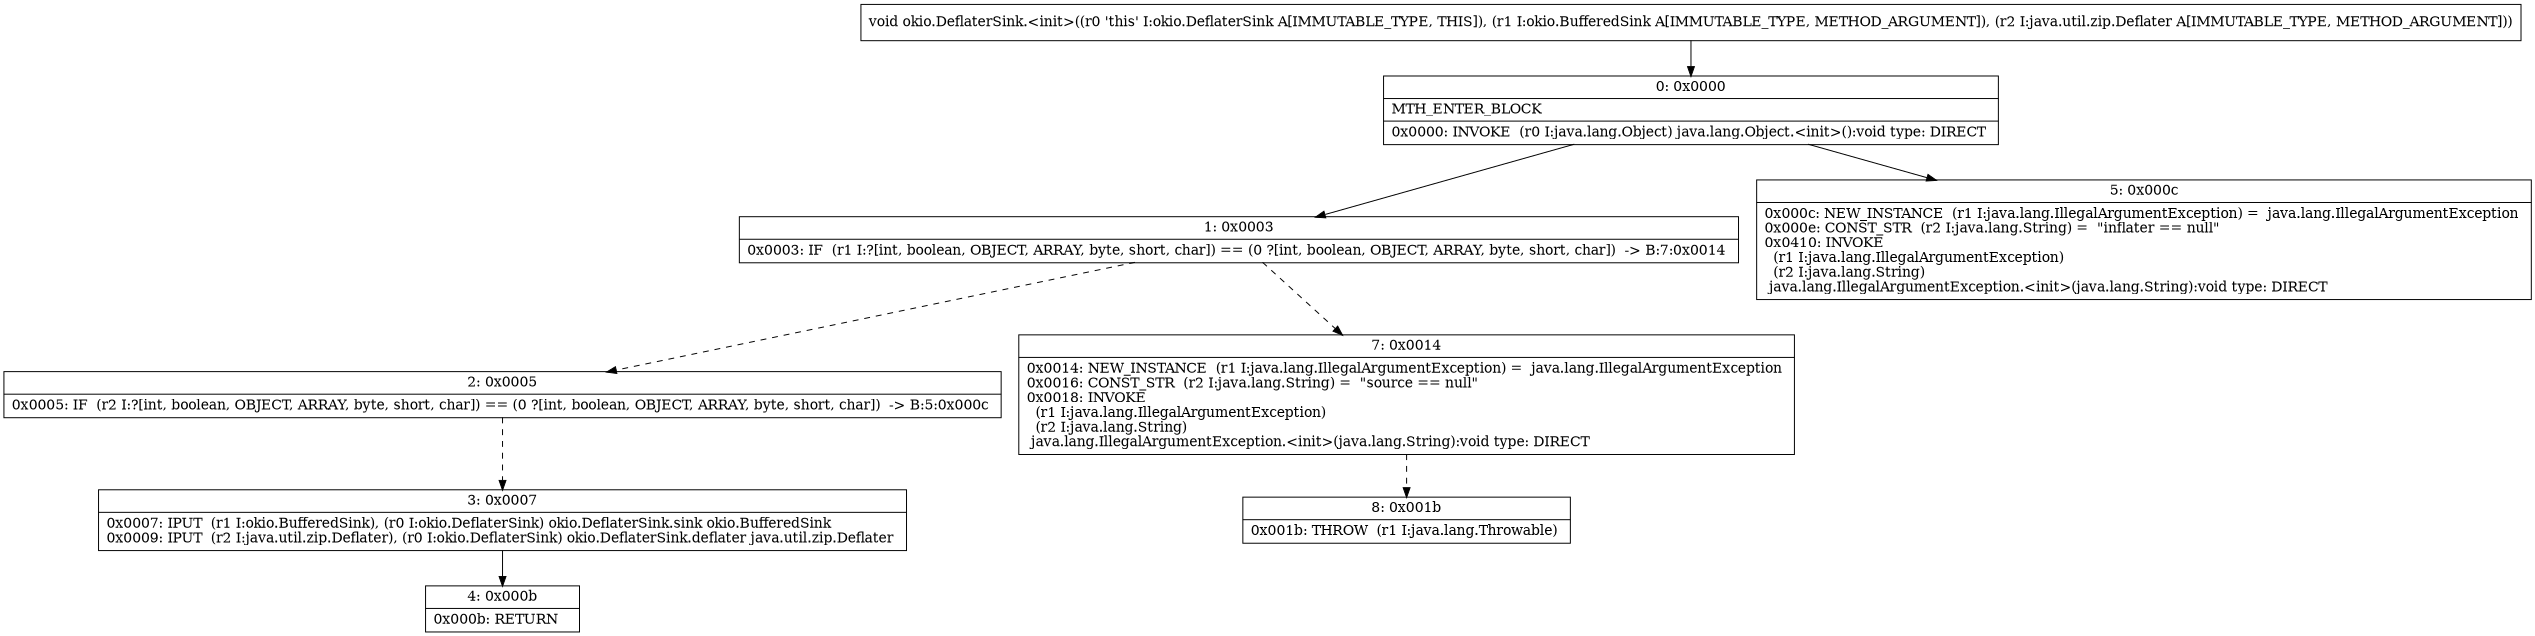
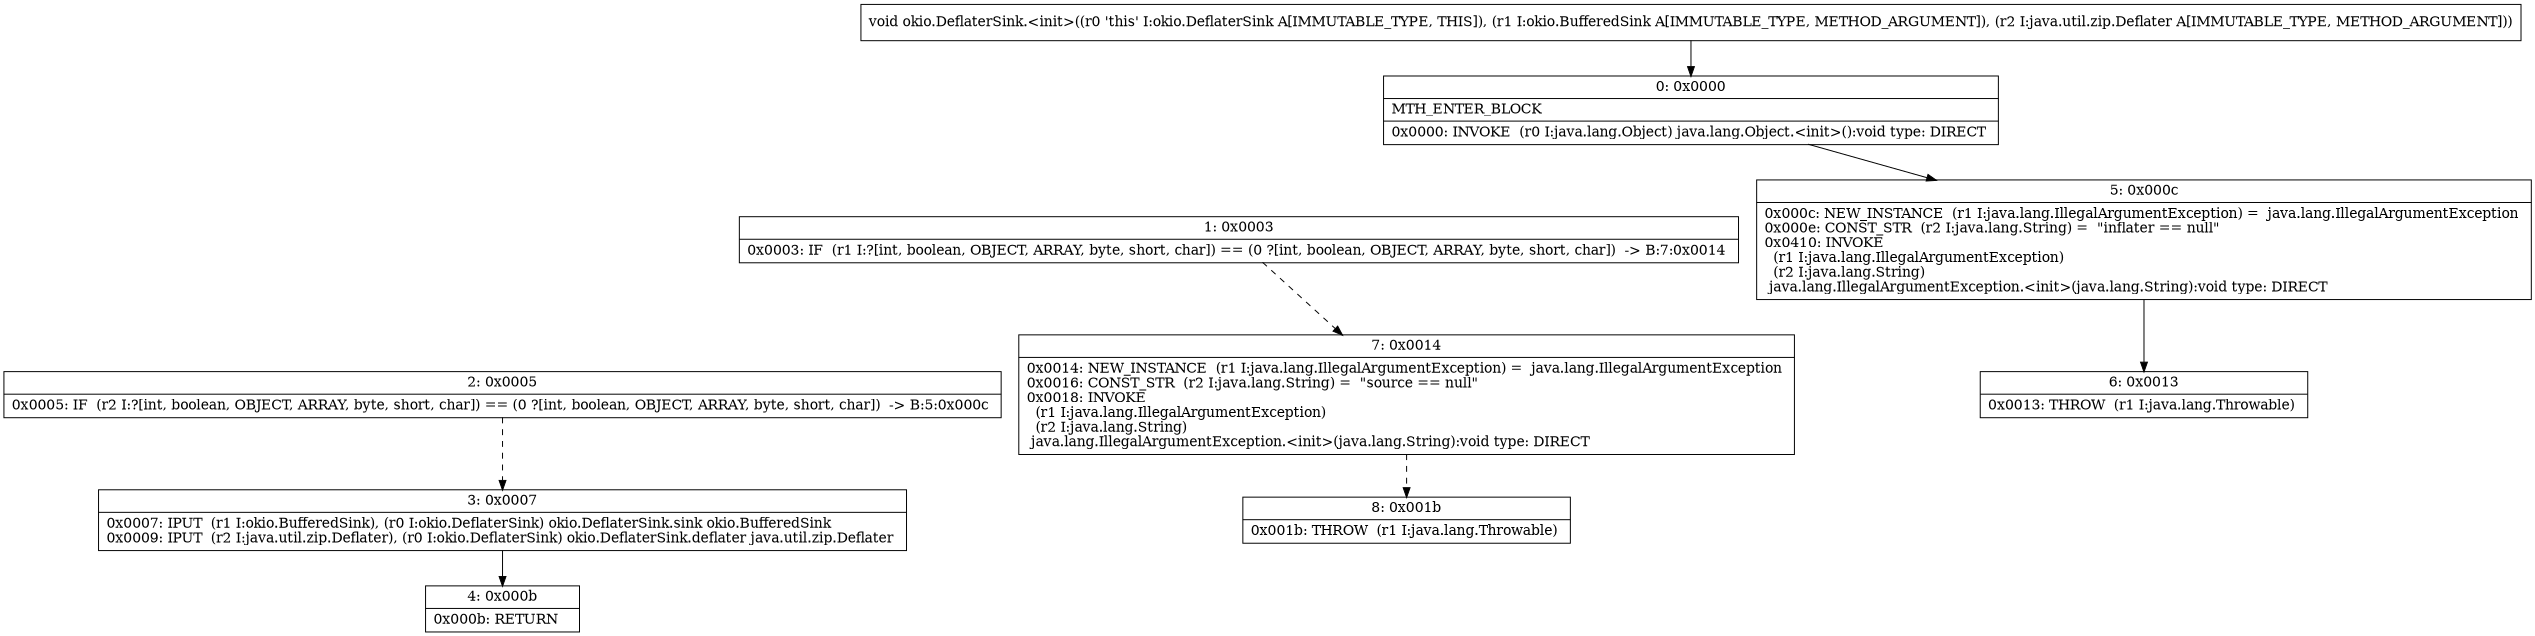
edge "0: 0x0000" -> "1: 0x0003": removed
edge "1: 0x0003" -> "2: 0x0005": removed
node "6: 0x0013": added
